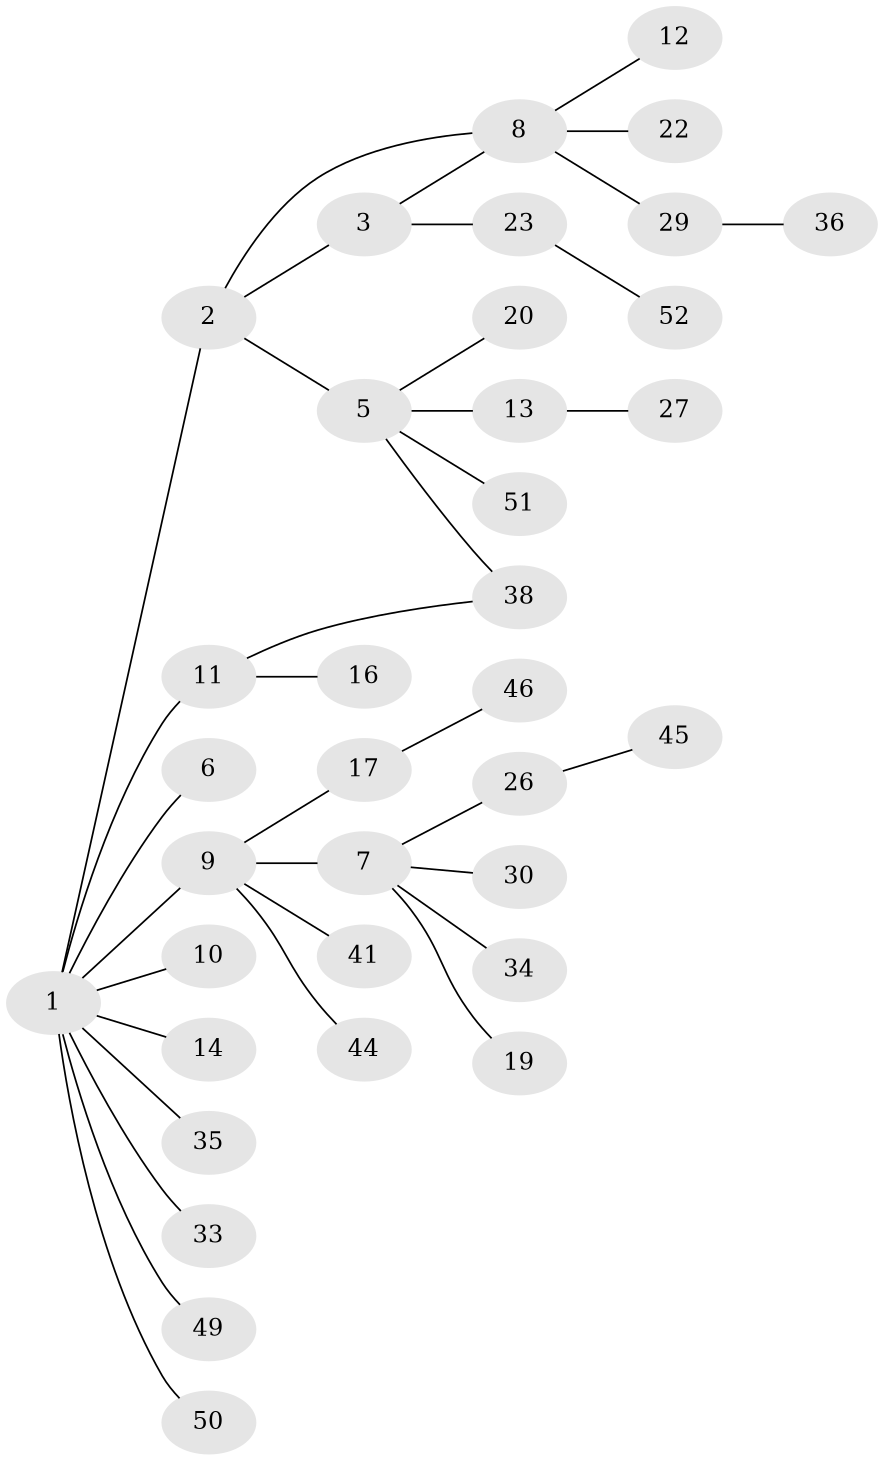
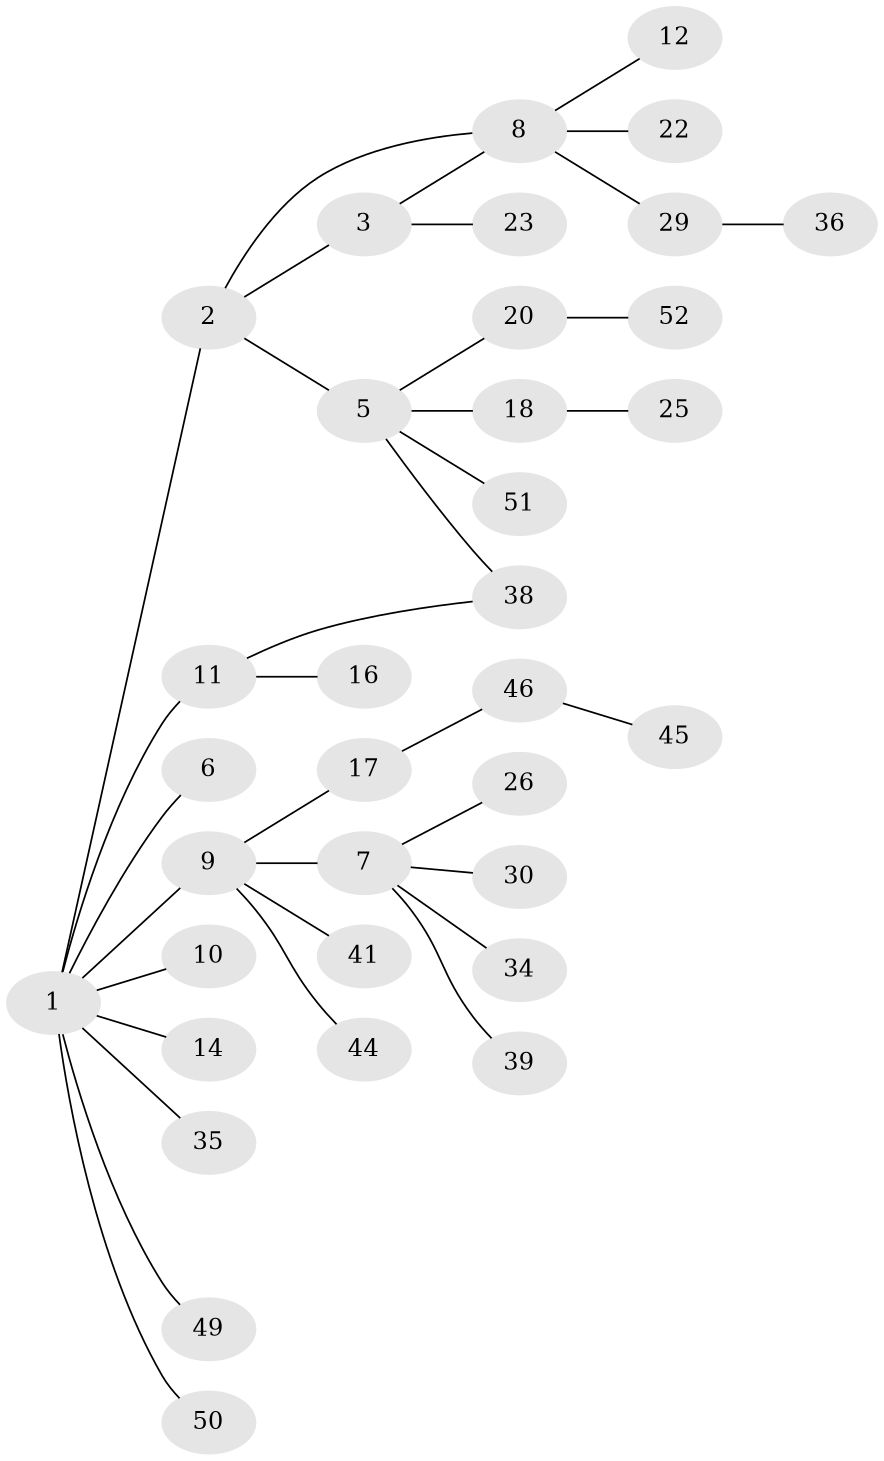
edge "23" -- "52": now "20" -- "52"
node "13": label "13" -> "18"
node "27": label "27" -> "25"
edge "45" -- "26": now "45" -- "46"
node "19": label "19" -> "39"
node "33": removed
